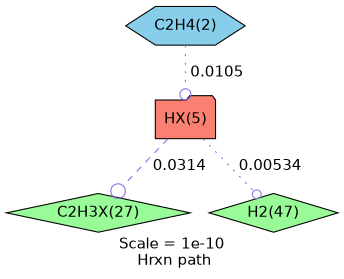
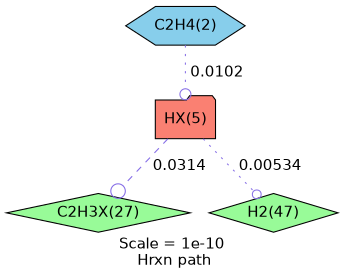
edge "C2H4(2)" -> "HX(5)": label " 0.0105" -> " 0.0102"
